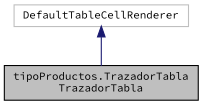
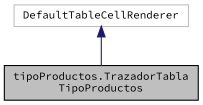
node "tipoProductos.TrazadorTabla TrazadorTabla": label "tipoProductos.TrazadorTabla TrazadorTabla" -> "tipoProductos.TrazadorTabla TipoProductos"
